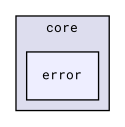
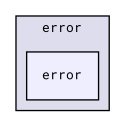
cluster "core": label "core" -> "error"
